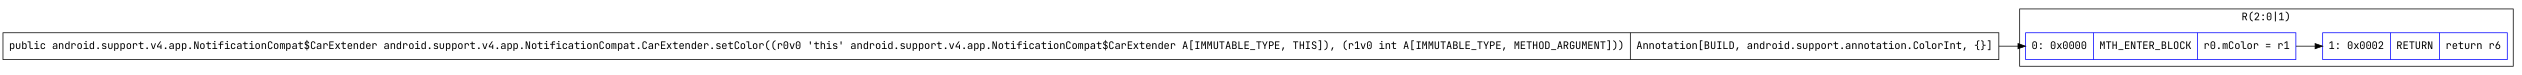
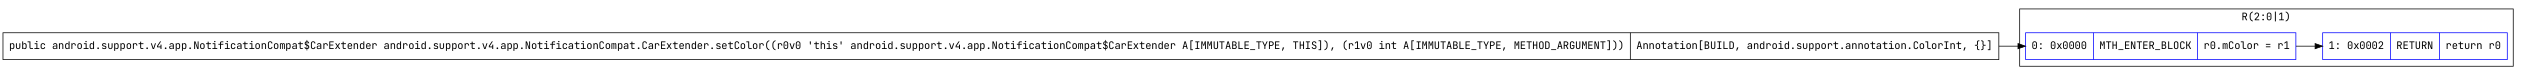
node "1: 0x0002": text "return r6" -> "return r0"
